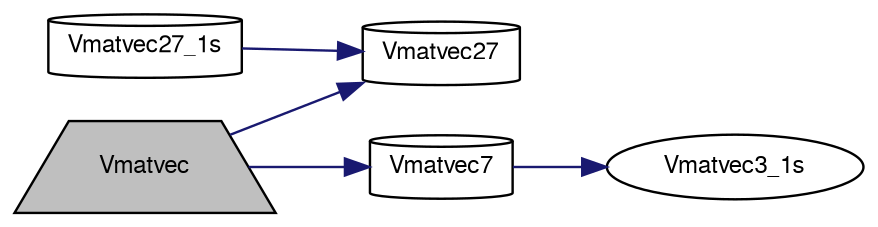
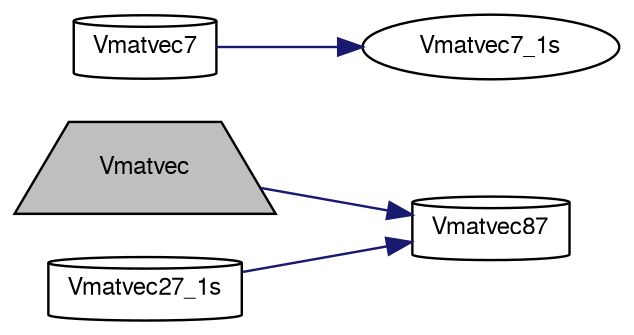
node "Vmatvec27": label "Vmatvec27" -> "Vmatvec87"
edge "Vmatvec" -> "Vmatvec7": removed
node "Vmatvec3_1s": label "Vmatvec3_1s" -> "Vmatvec7_1s"
